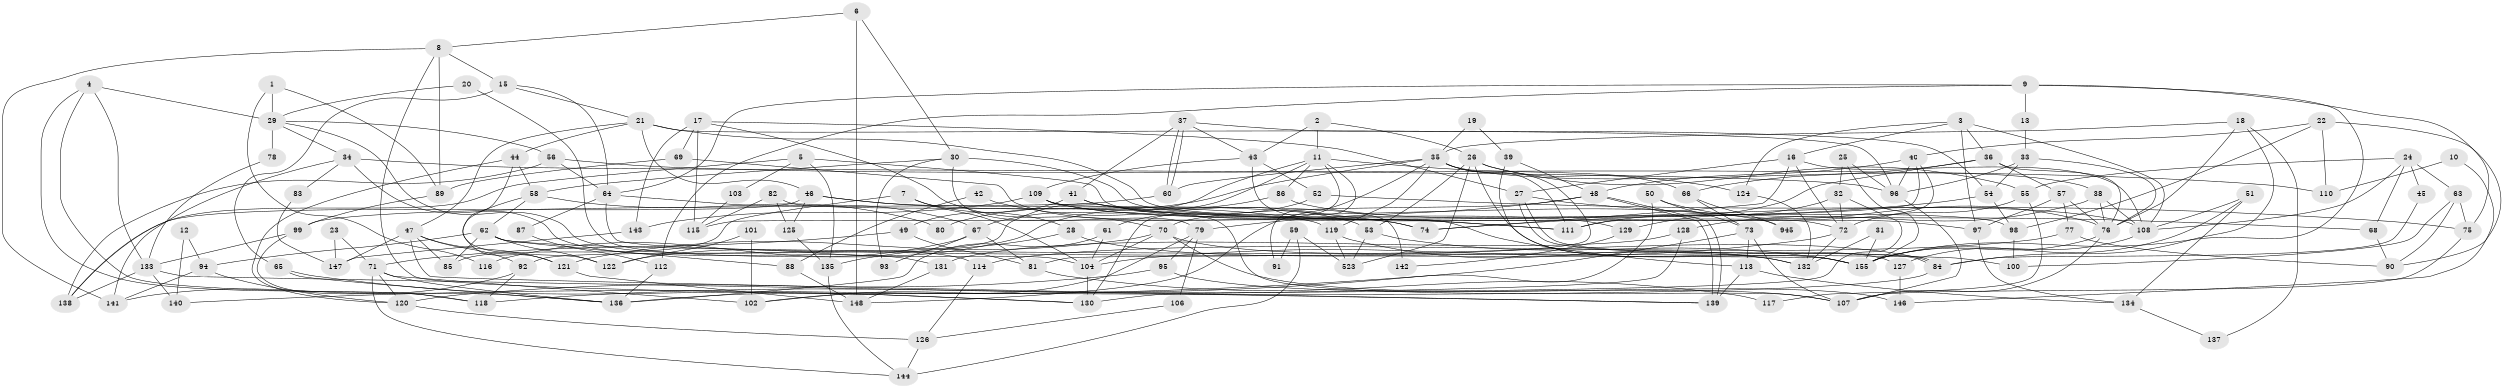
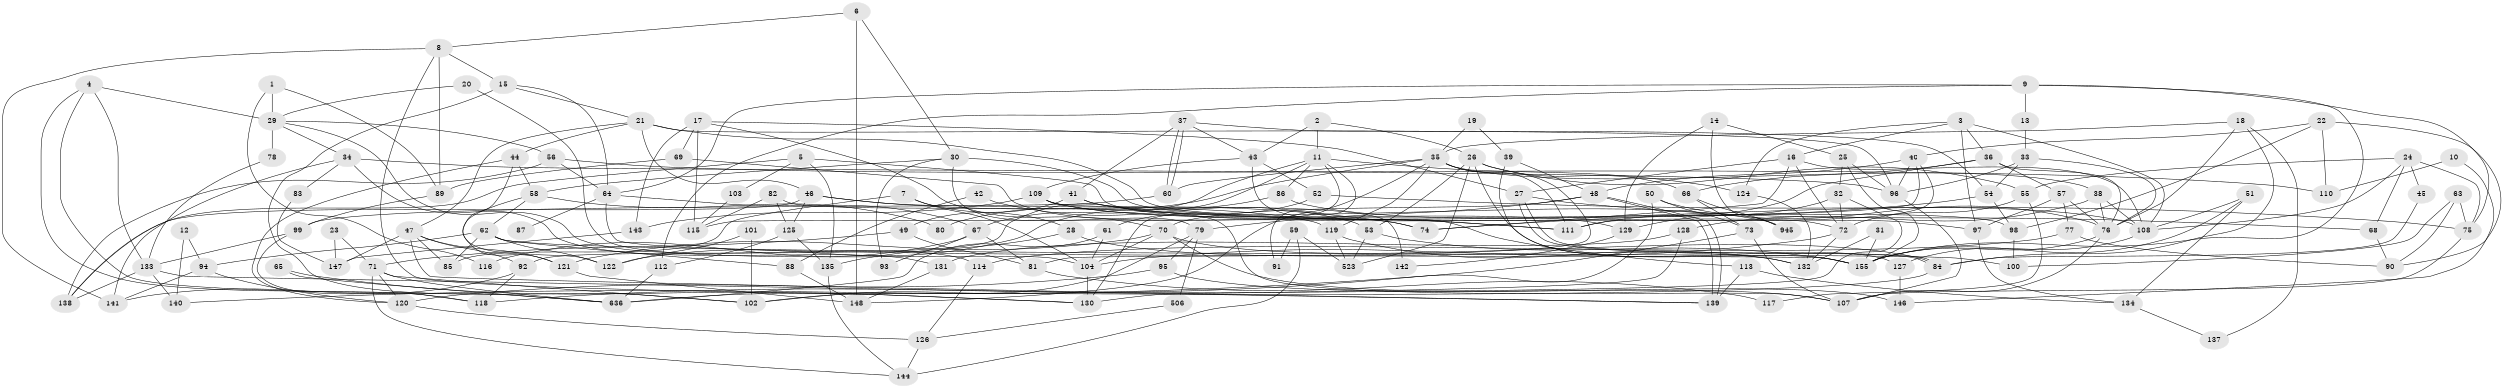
node "14": added
edge "15" -- "65": now "15" -- "102"
edge "24" -- "63": now "24" -- "75"
edge "73" -- "113": removed
edge "87" -- "112": now "125" -- "112"
node "136": label "136" -> "636"
node "106": label "106" -> "506"
